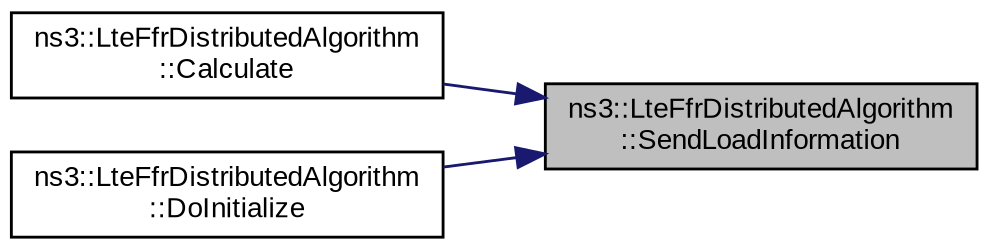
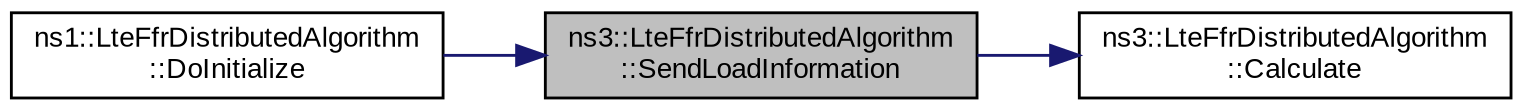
edge "ns3::LteFfrDistributedAlgorithm ::Calculate" -> "ns3::LteFfrDistributedAlgorithm ::SendLoadInformation": reversed
node "ns3::LteFfrDistributedAlgorithm ::DoInitialize": label "ns3::LteFfrDistributedAlgorithm ::DoInitialize" -> "ns1::LteFfrDistributedAlgorithm ::DoInitialize"
